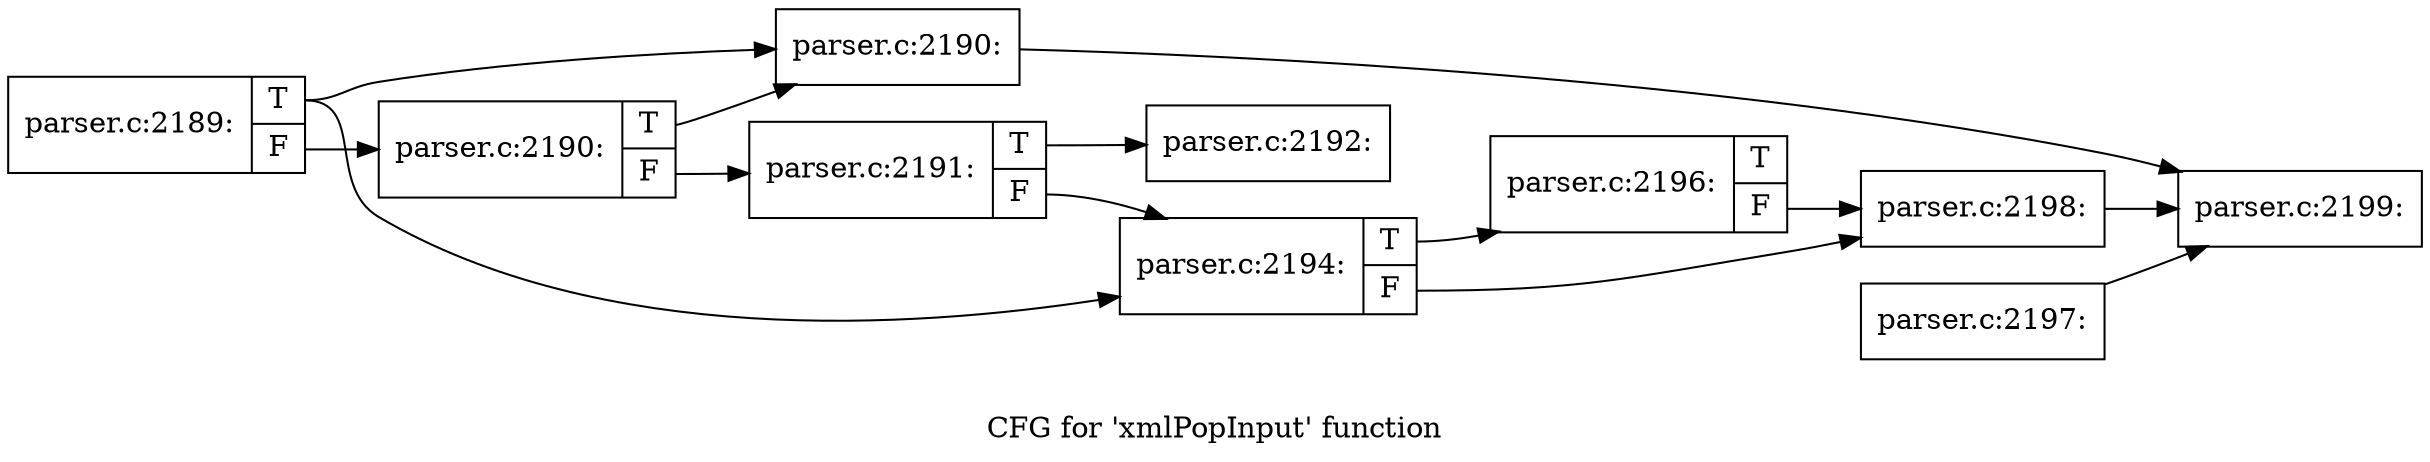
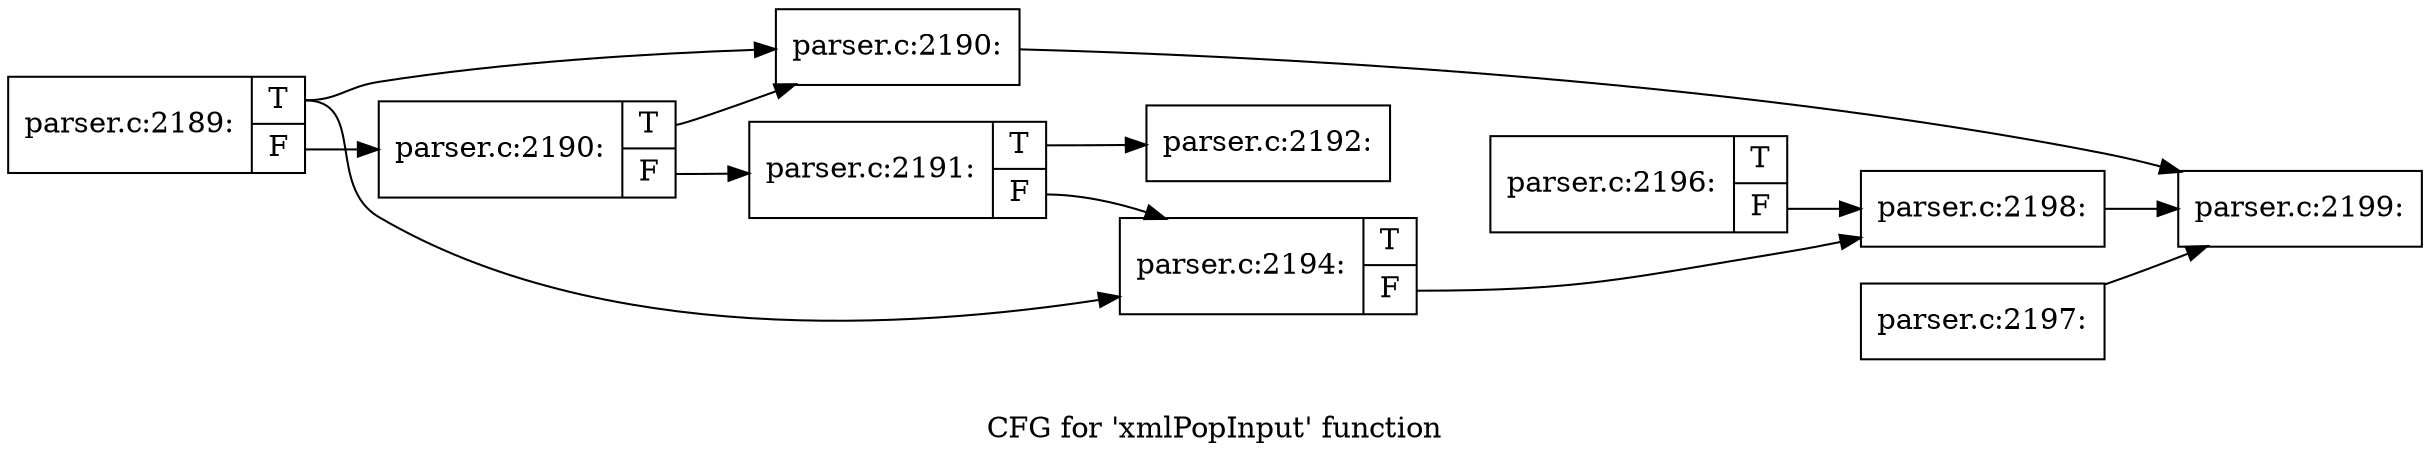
edge "parser.c:2194:" -> "parser.c:2196:": removed
